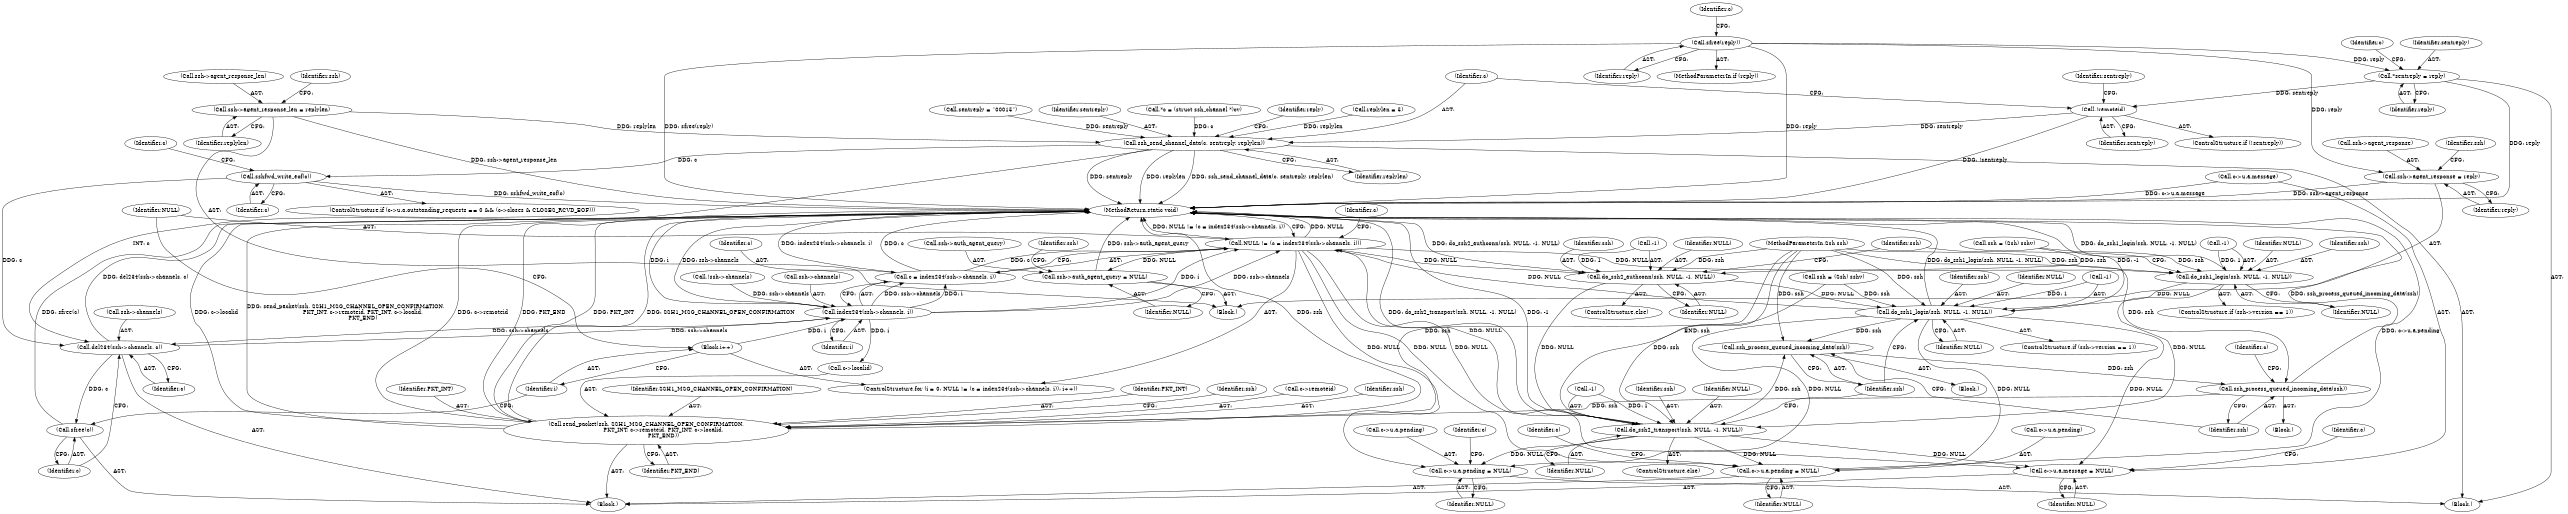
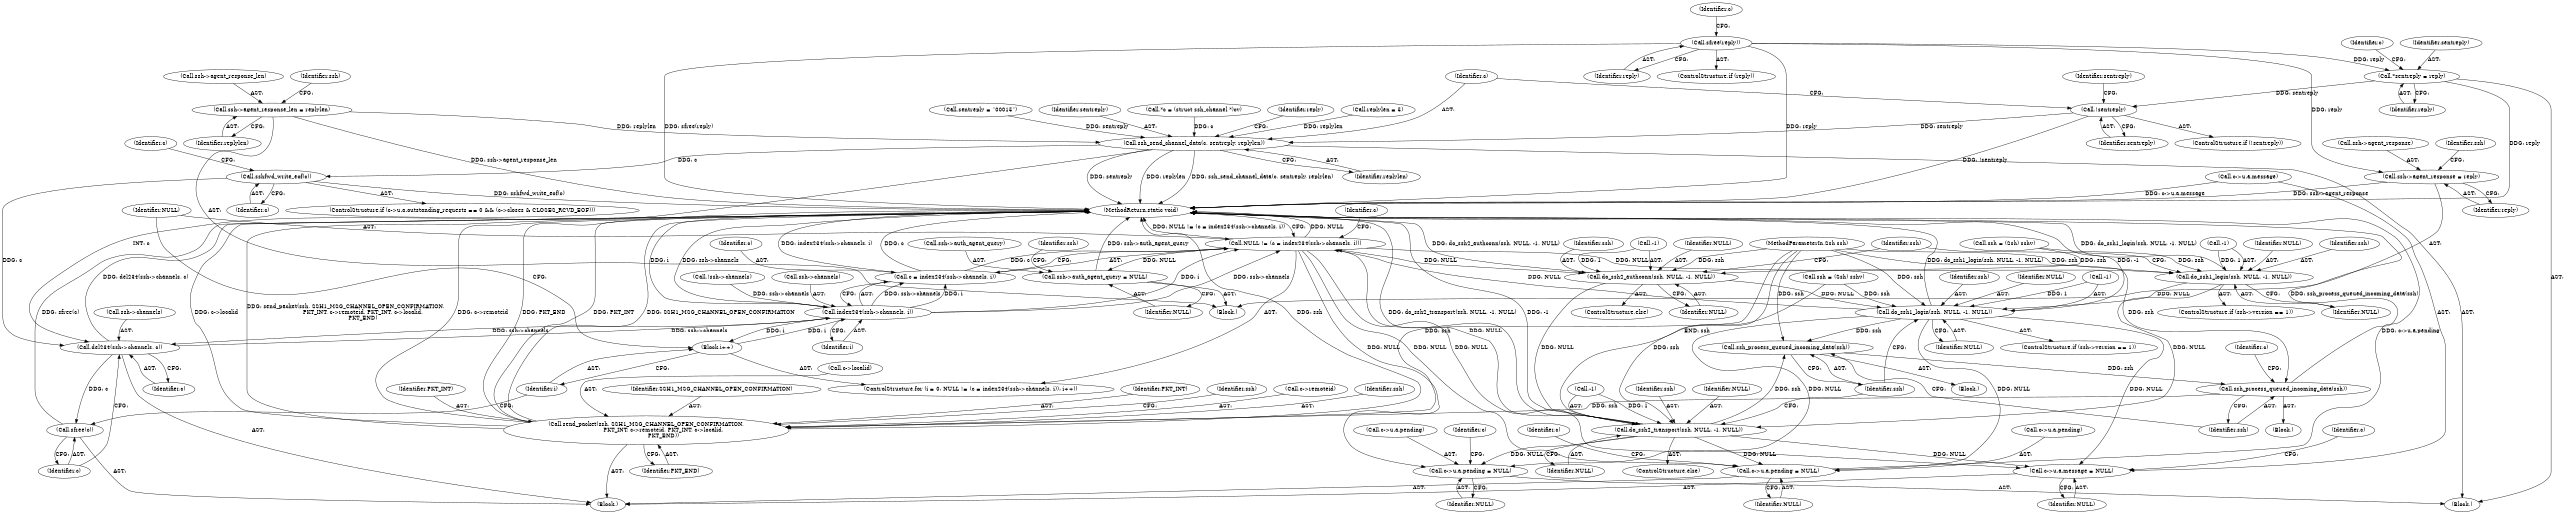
node "(MethodParameterIn,if (reply))": label "(MethodParameterIn,if (reply))" -> "(ControlStructure,if (reply))"
node "(Call,!remoteid)": label "(Call,!remoteid)" -> "(Call,!sentreply)"
edge "(Call,index234(ssh->channels, i))" -> "(Call,c->localid)": now "(Call,index234(ssh->channels, i))" -> "(Block,i++)"
